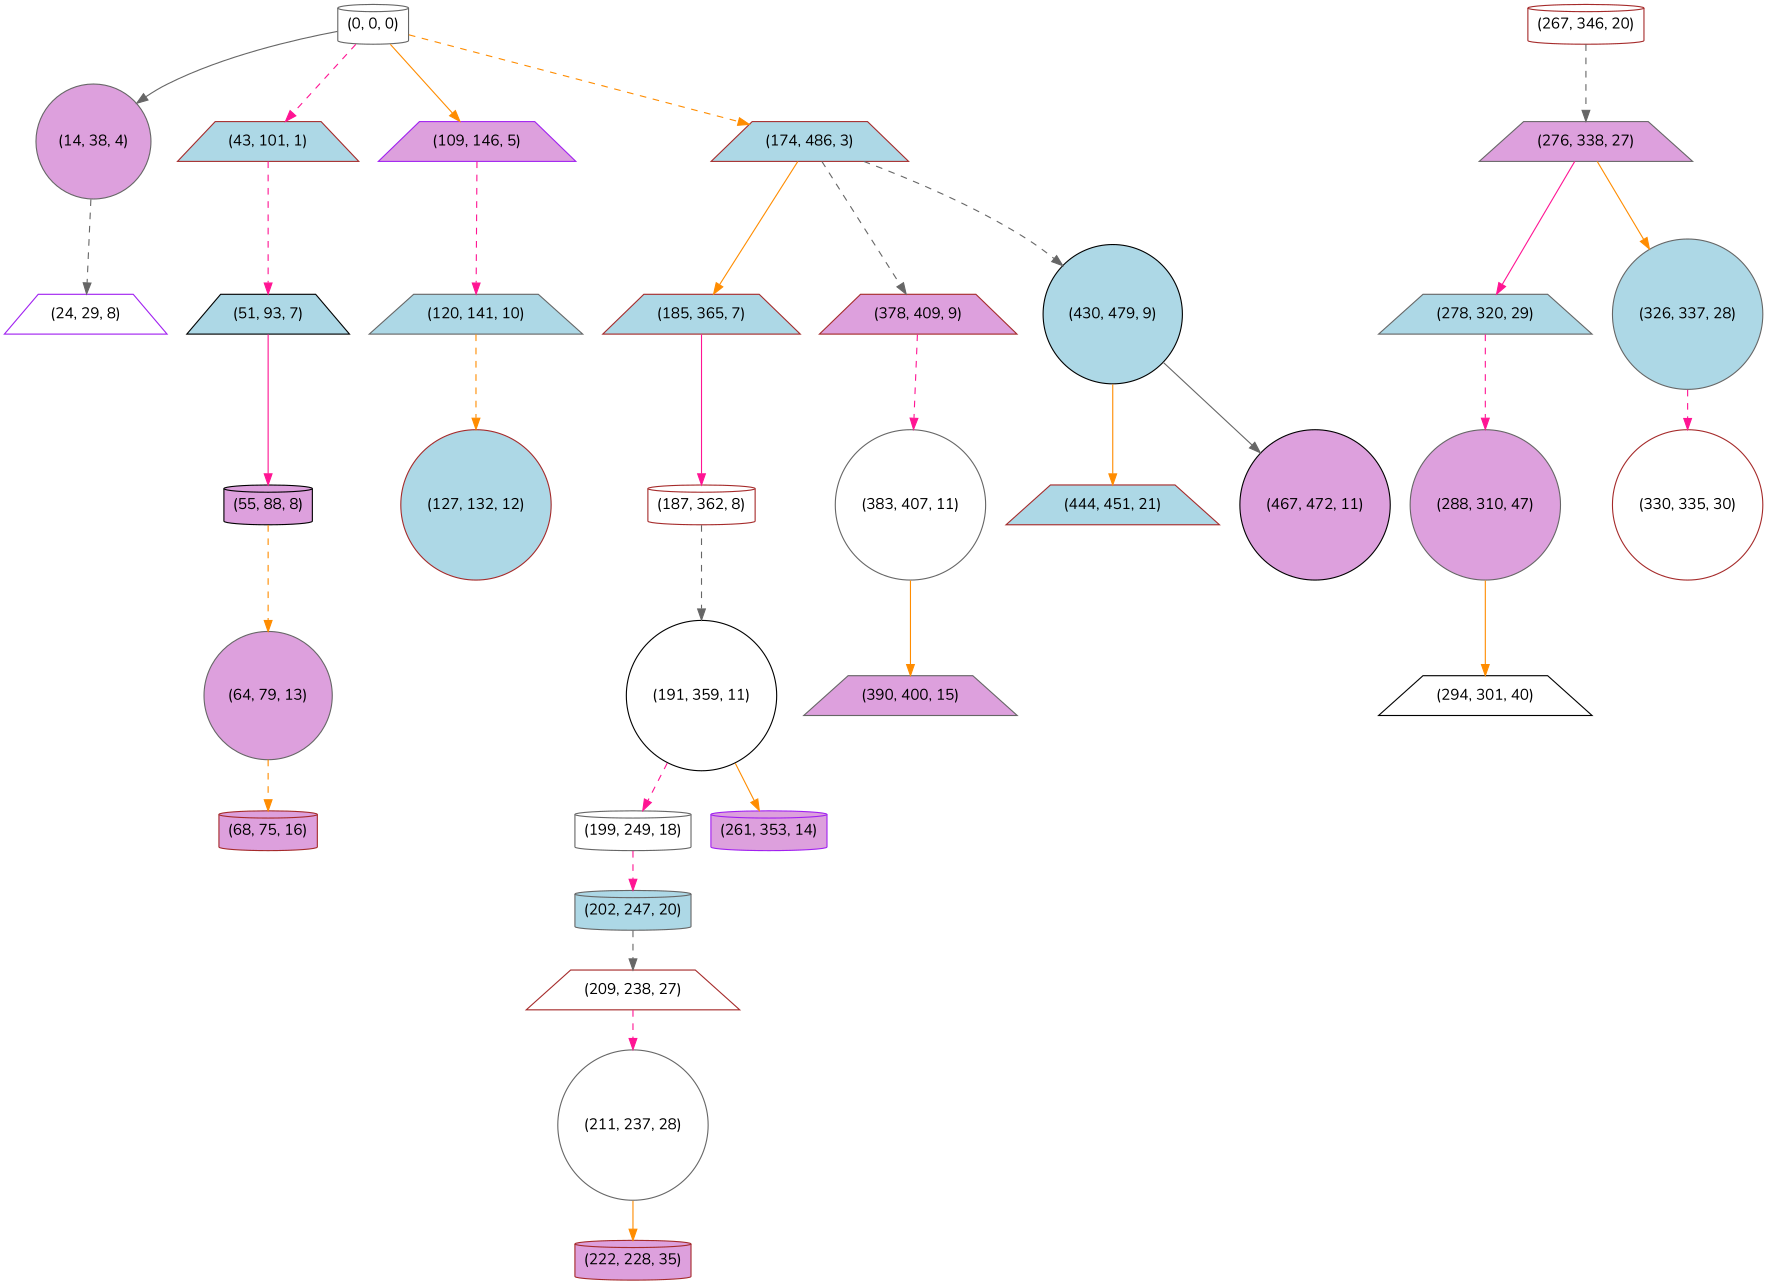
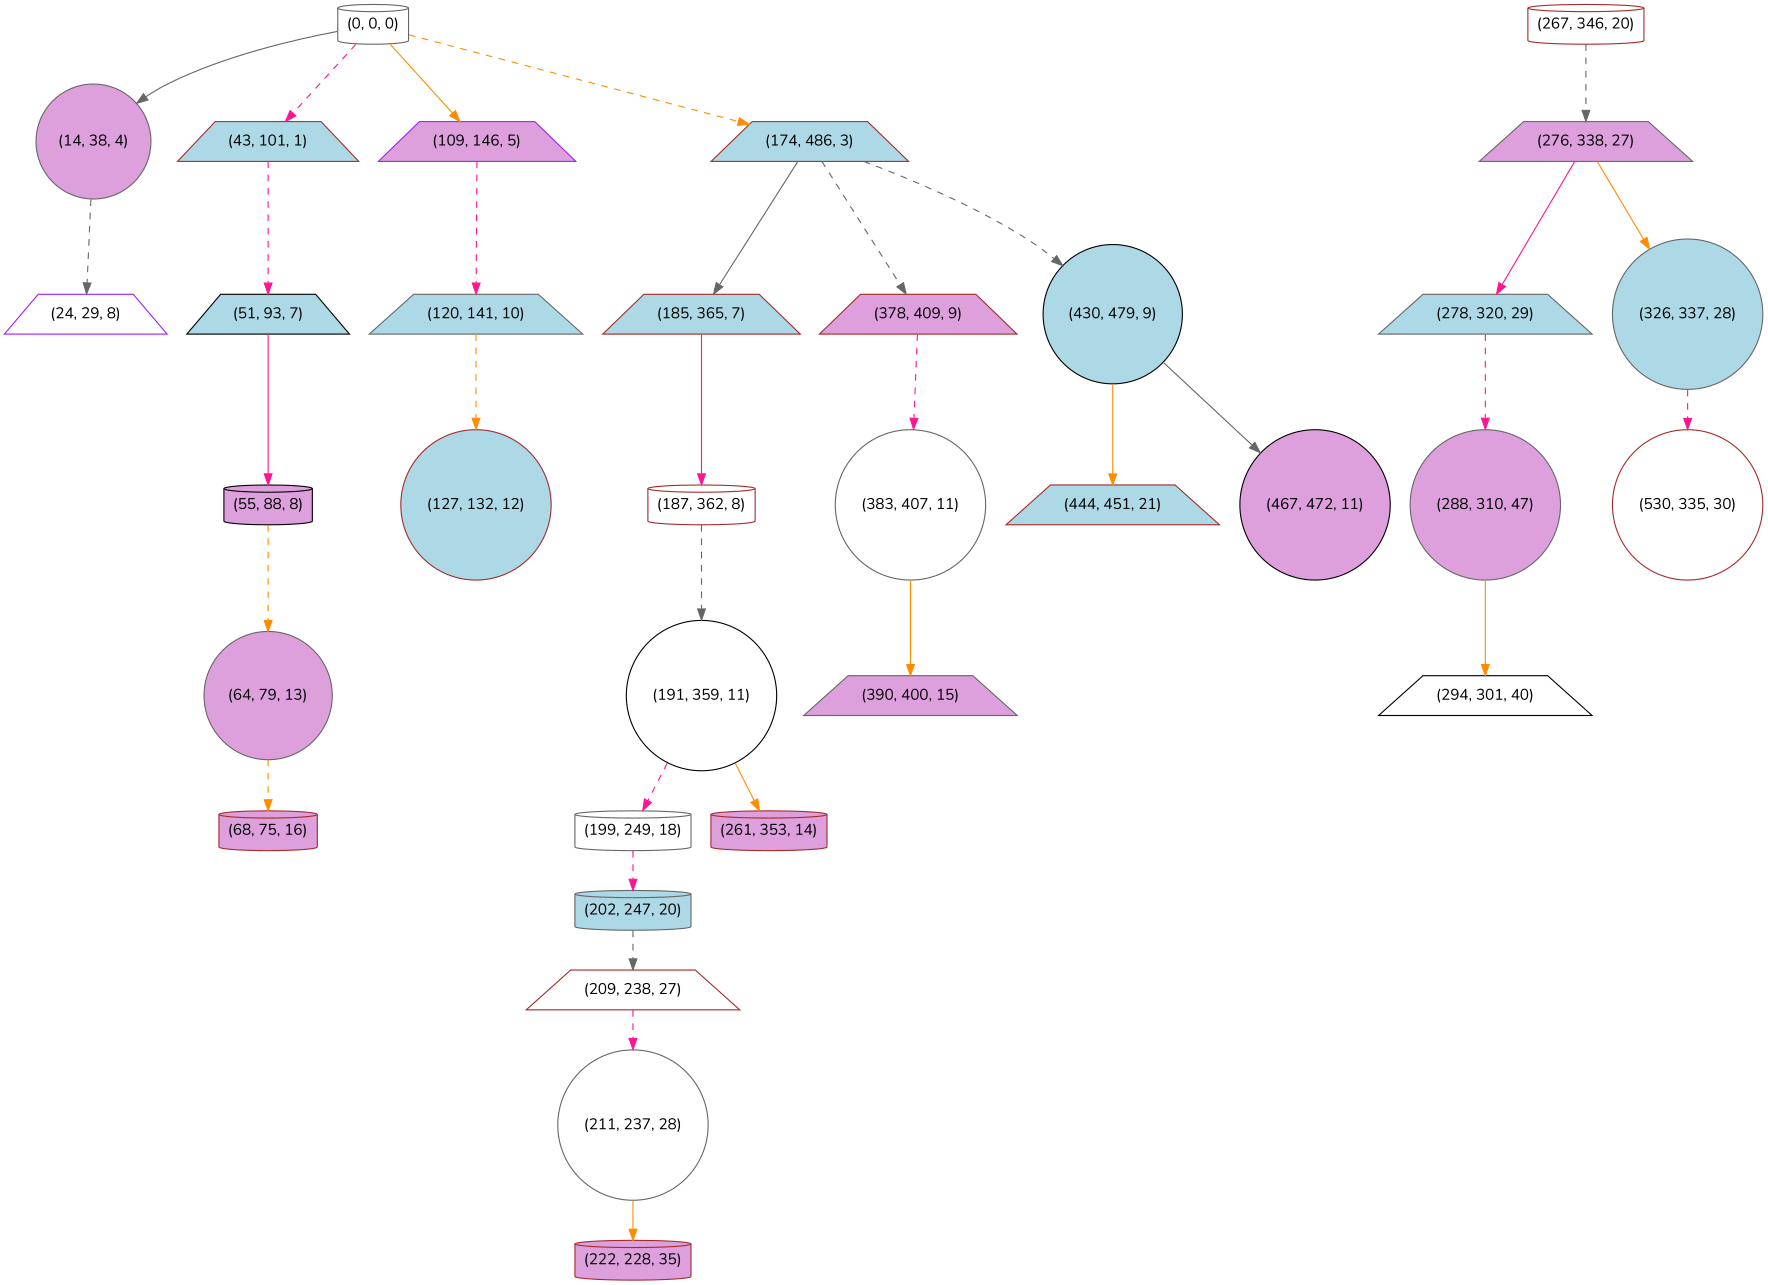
edge "(174, 486, 3)" -> "(185, 365, 7)": color darkorange -> gray40
node "(330, 335, 30)": label "(330, 335, 30)" -> "(530, 335, 30)"
node "(261, 353, 14)": color purple -> brown
